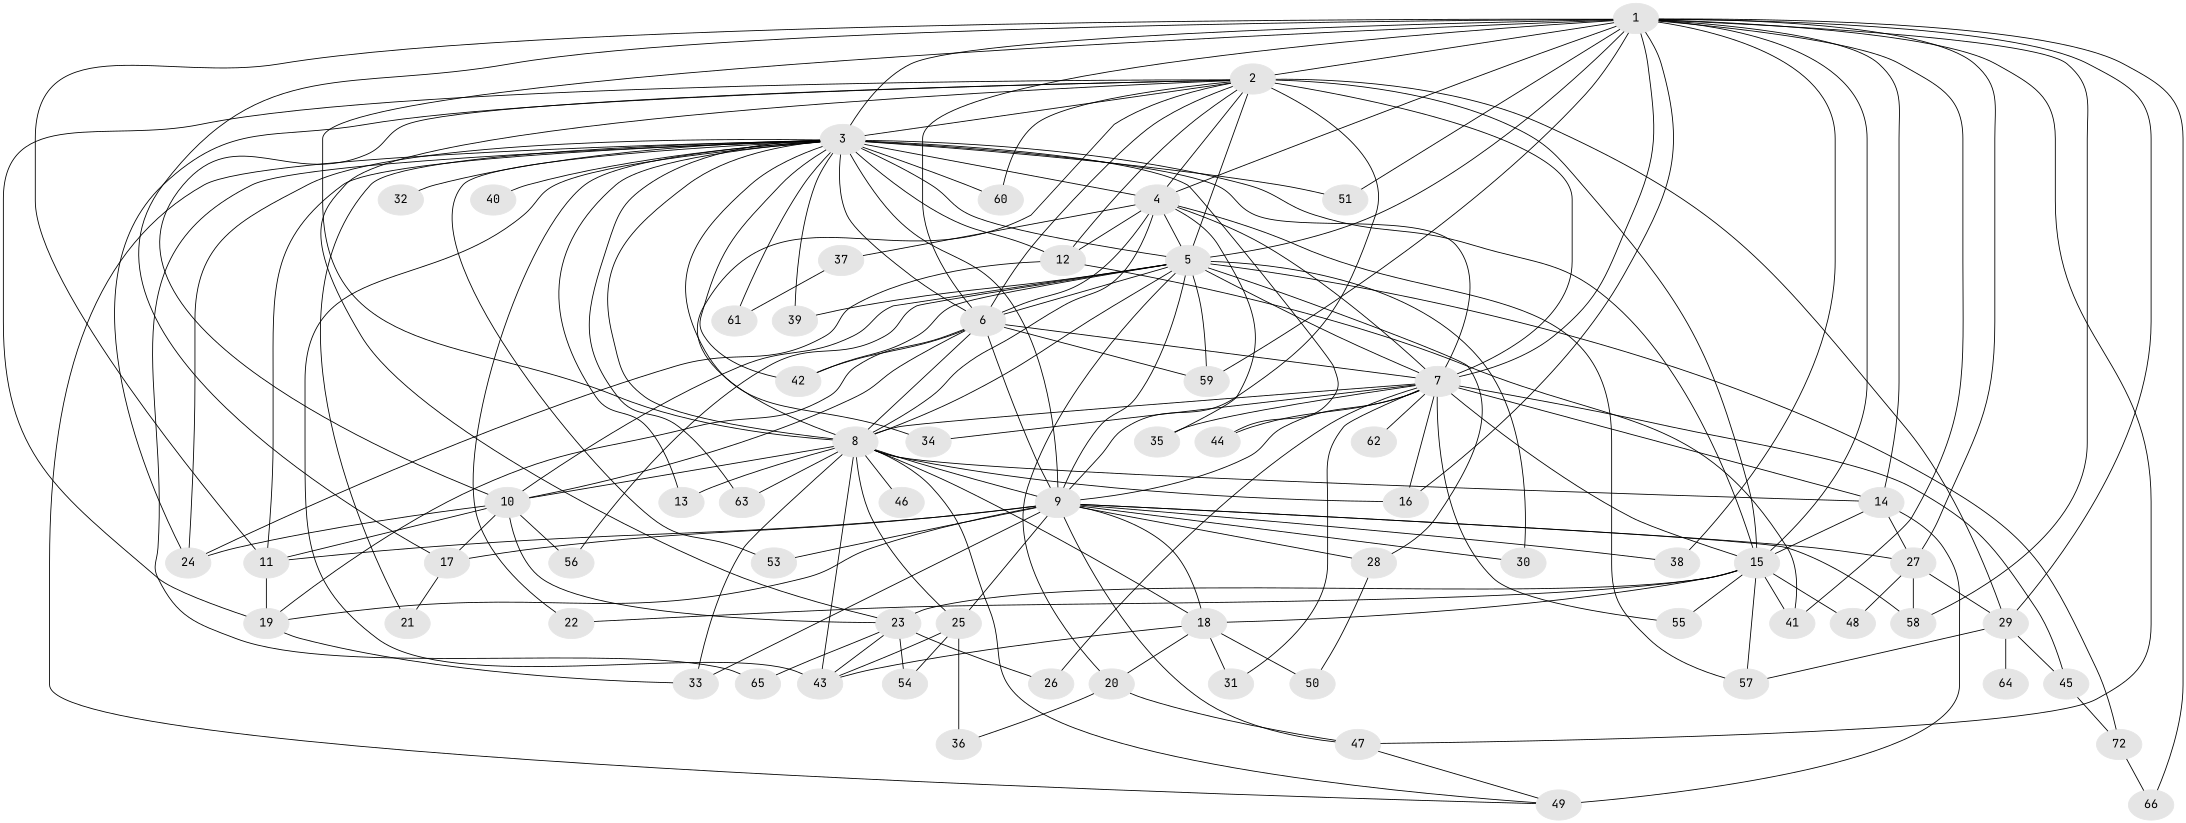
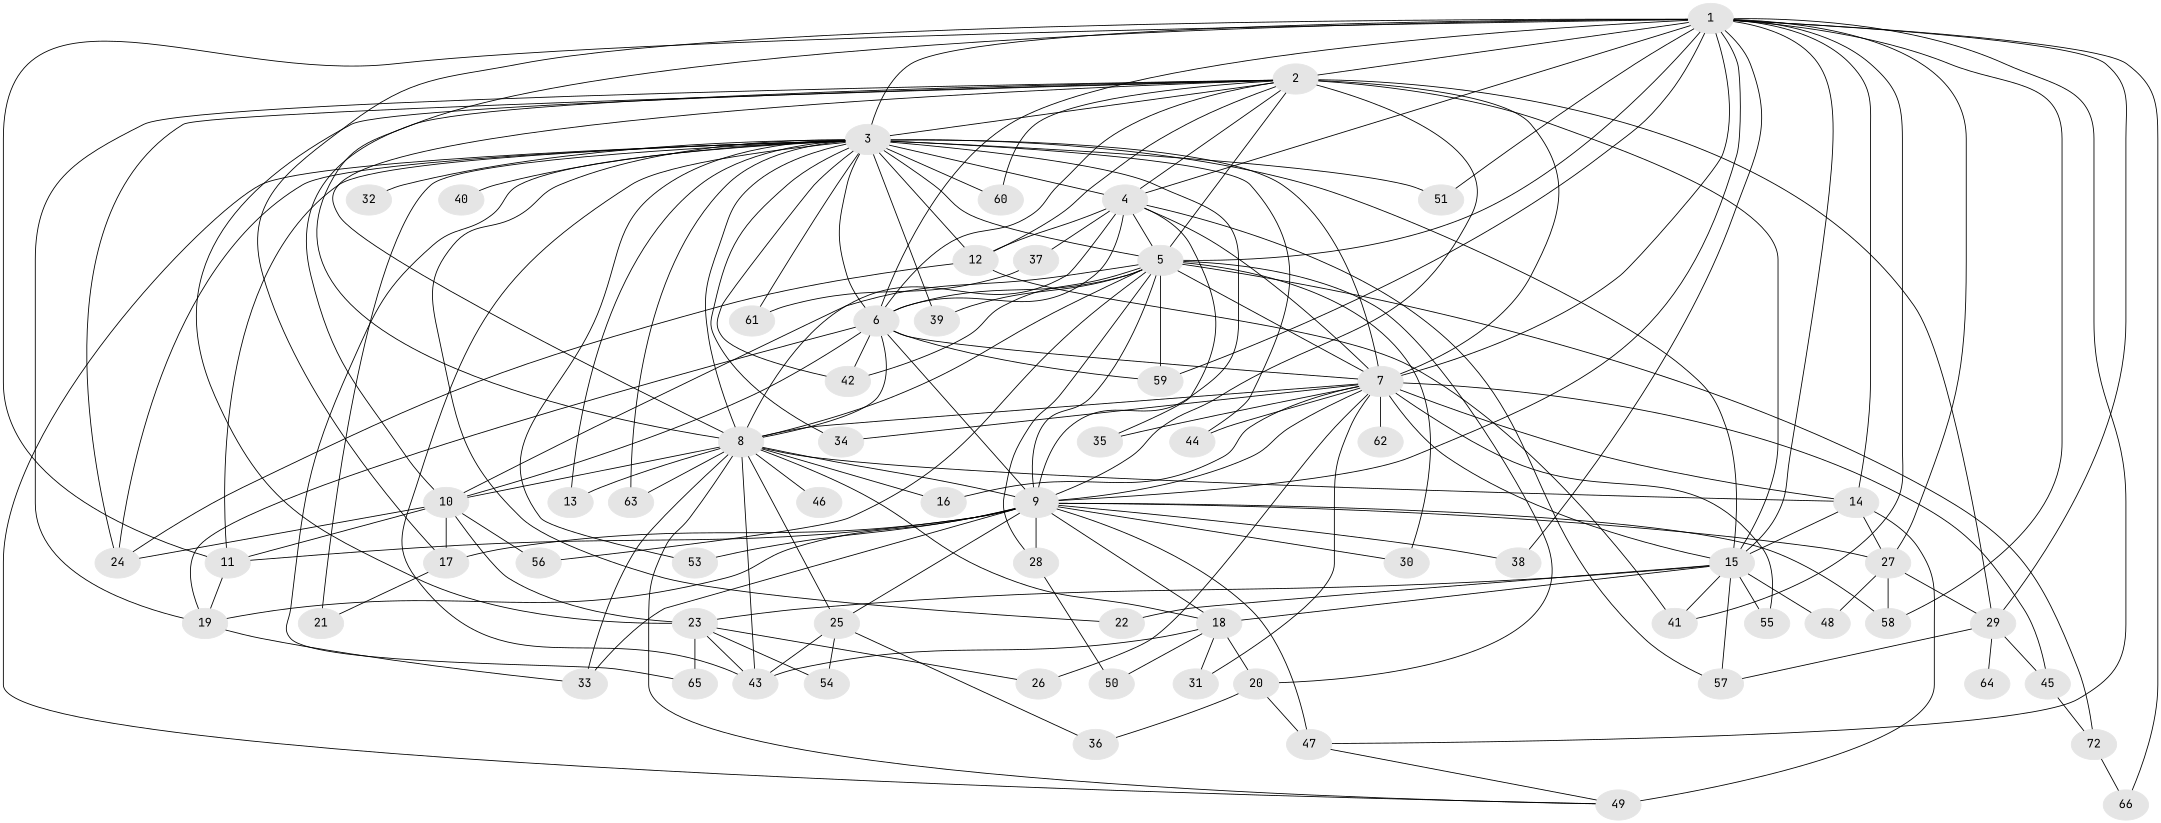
edge "1" -- "16": now "1" -- "9"
